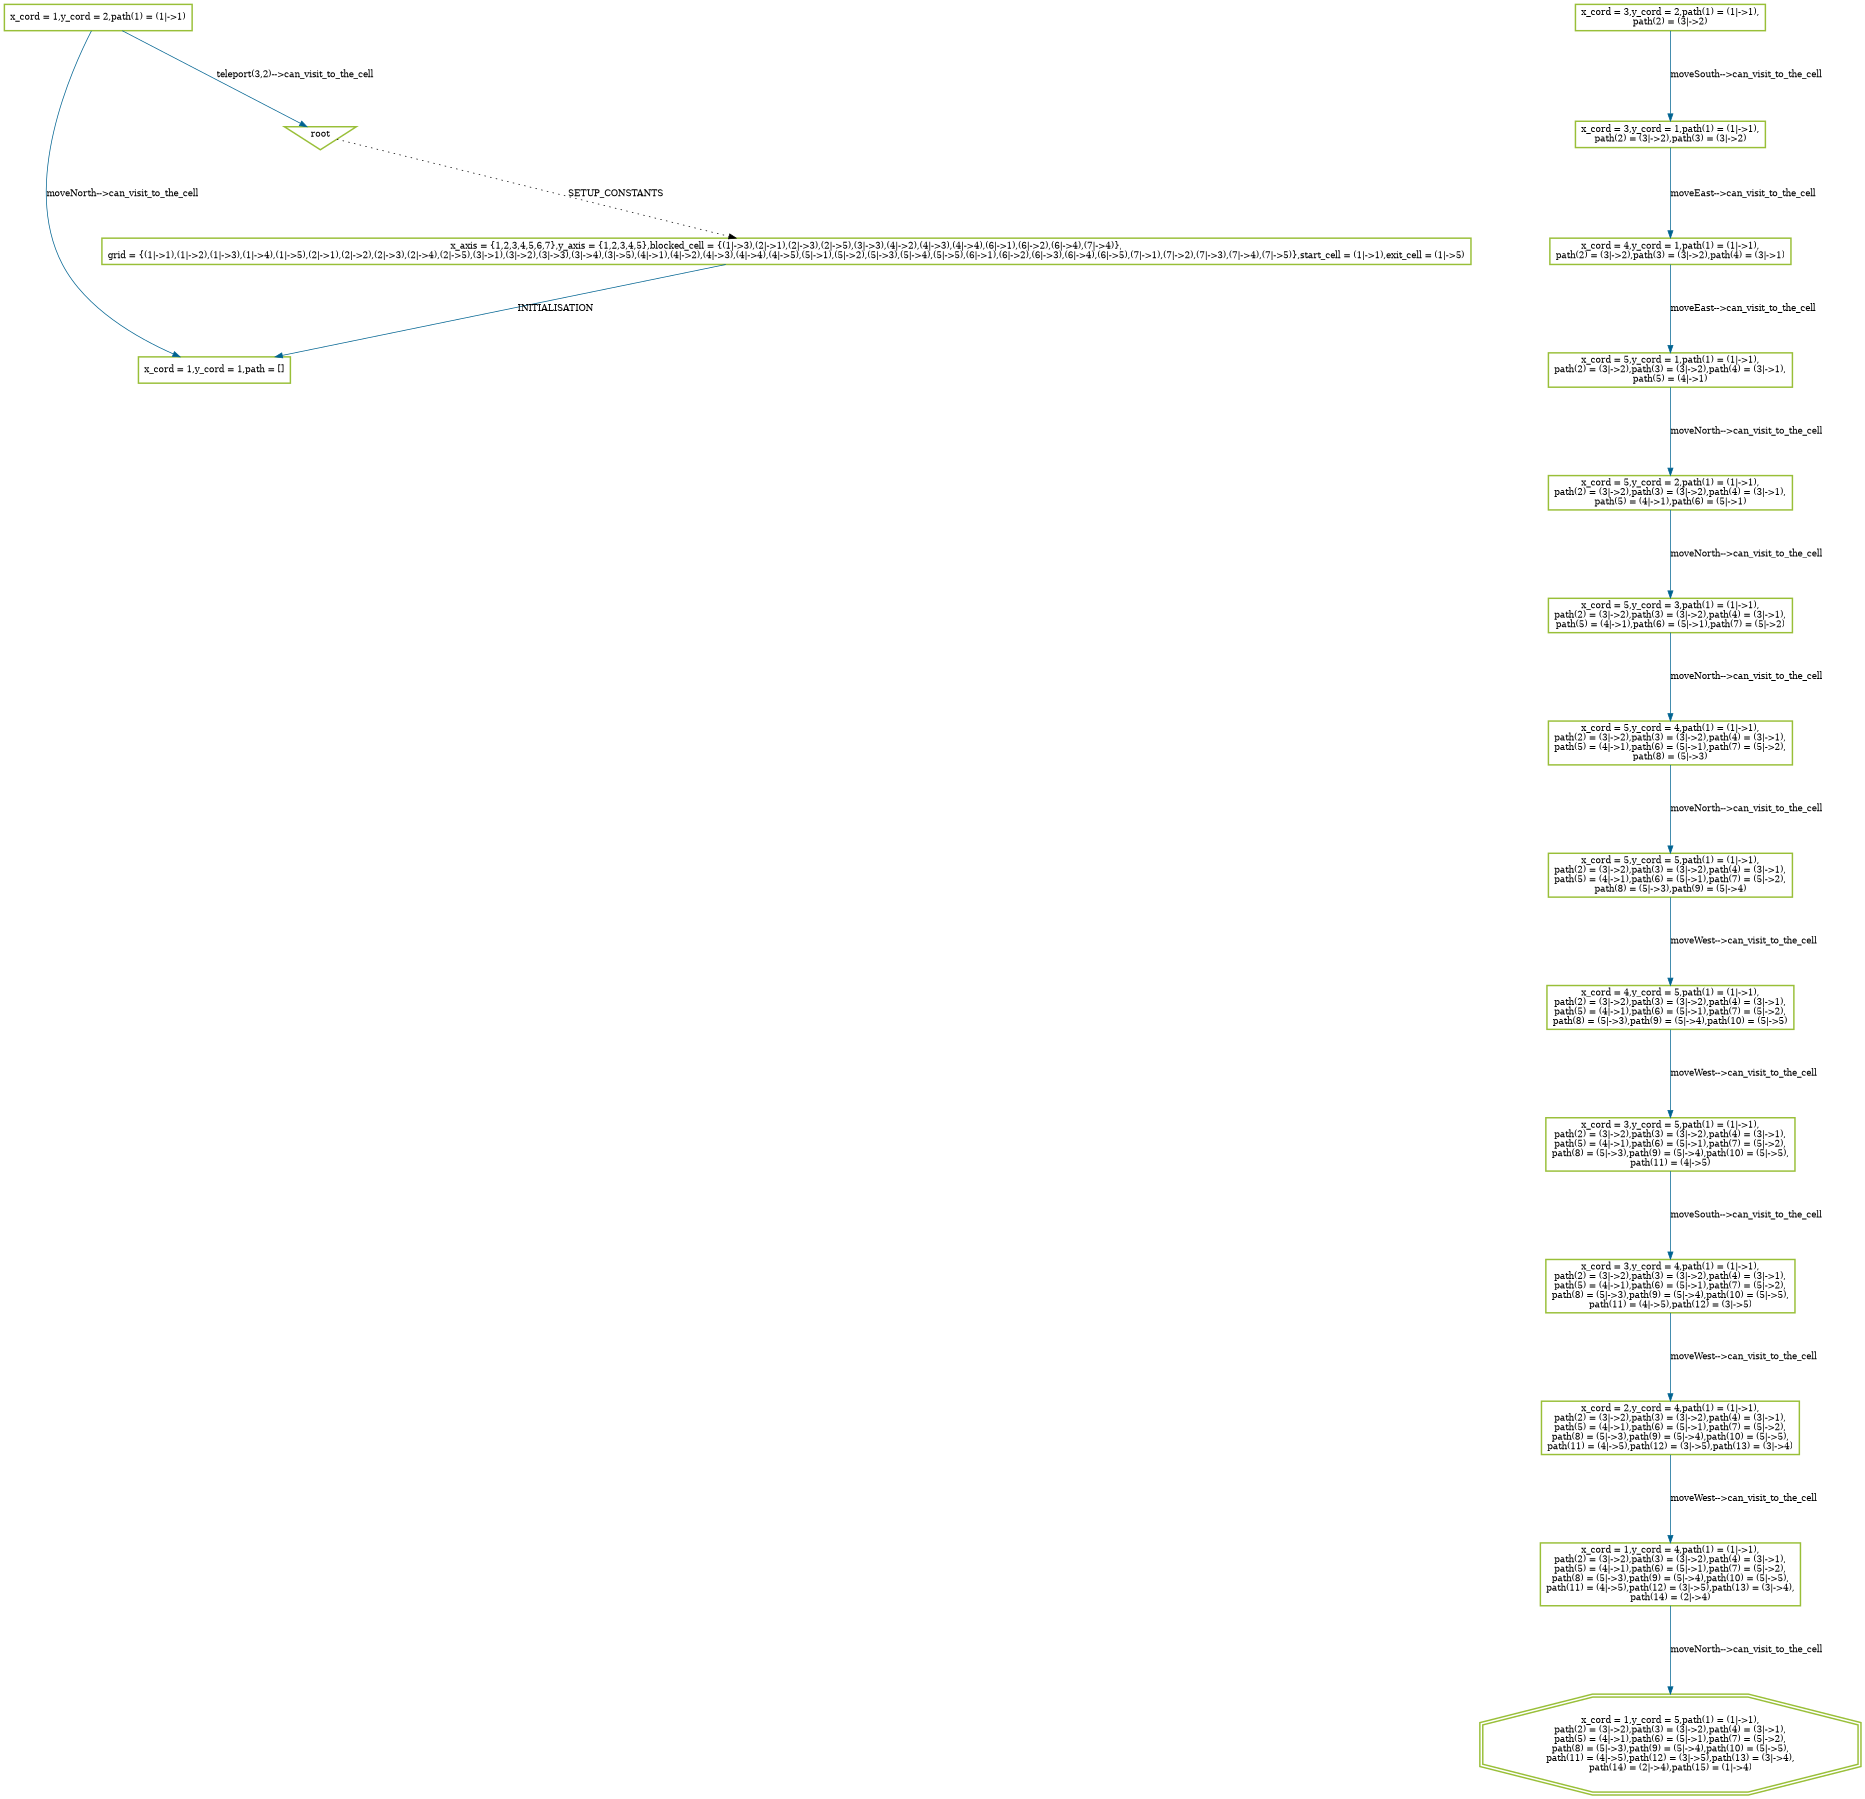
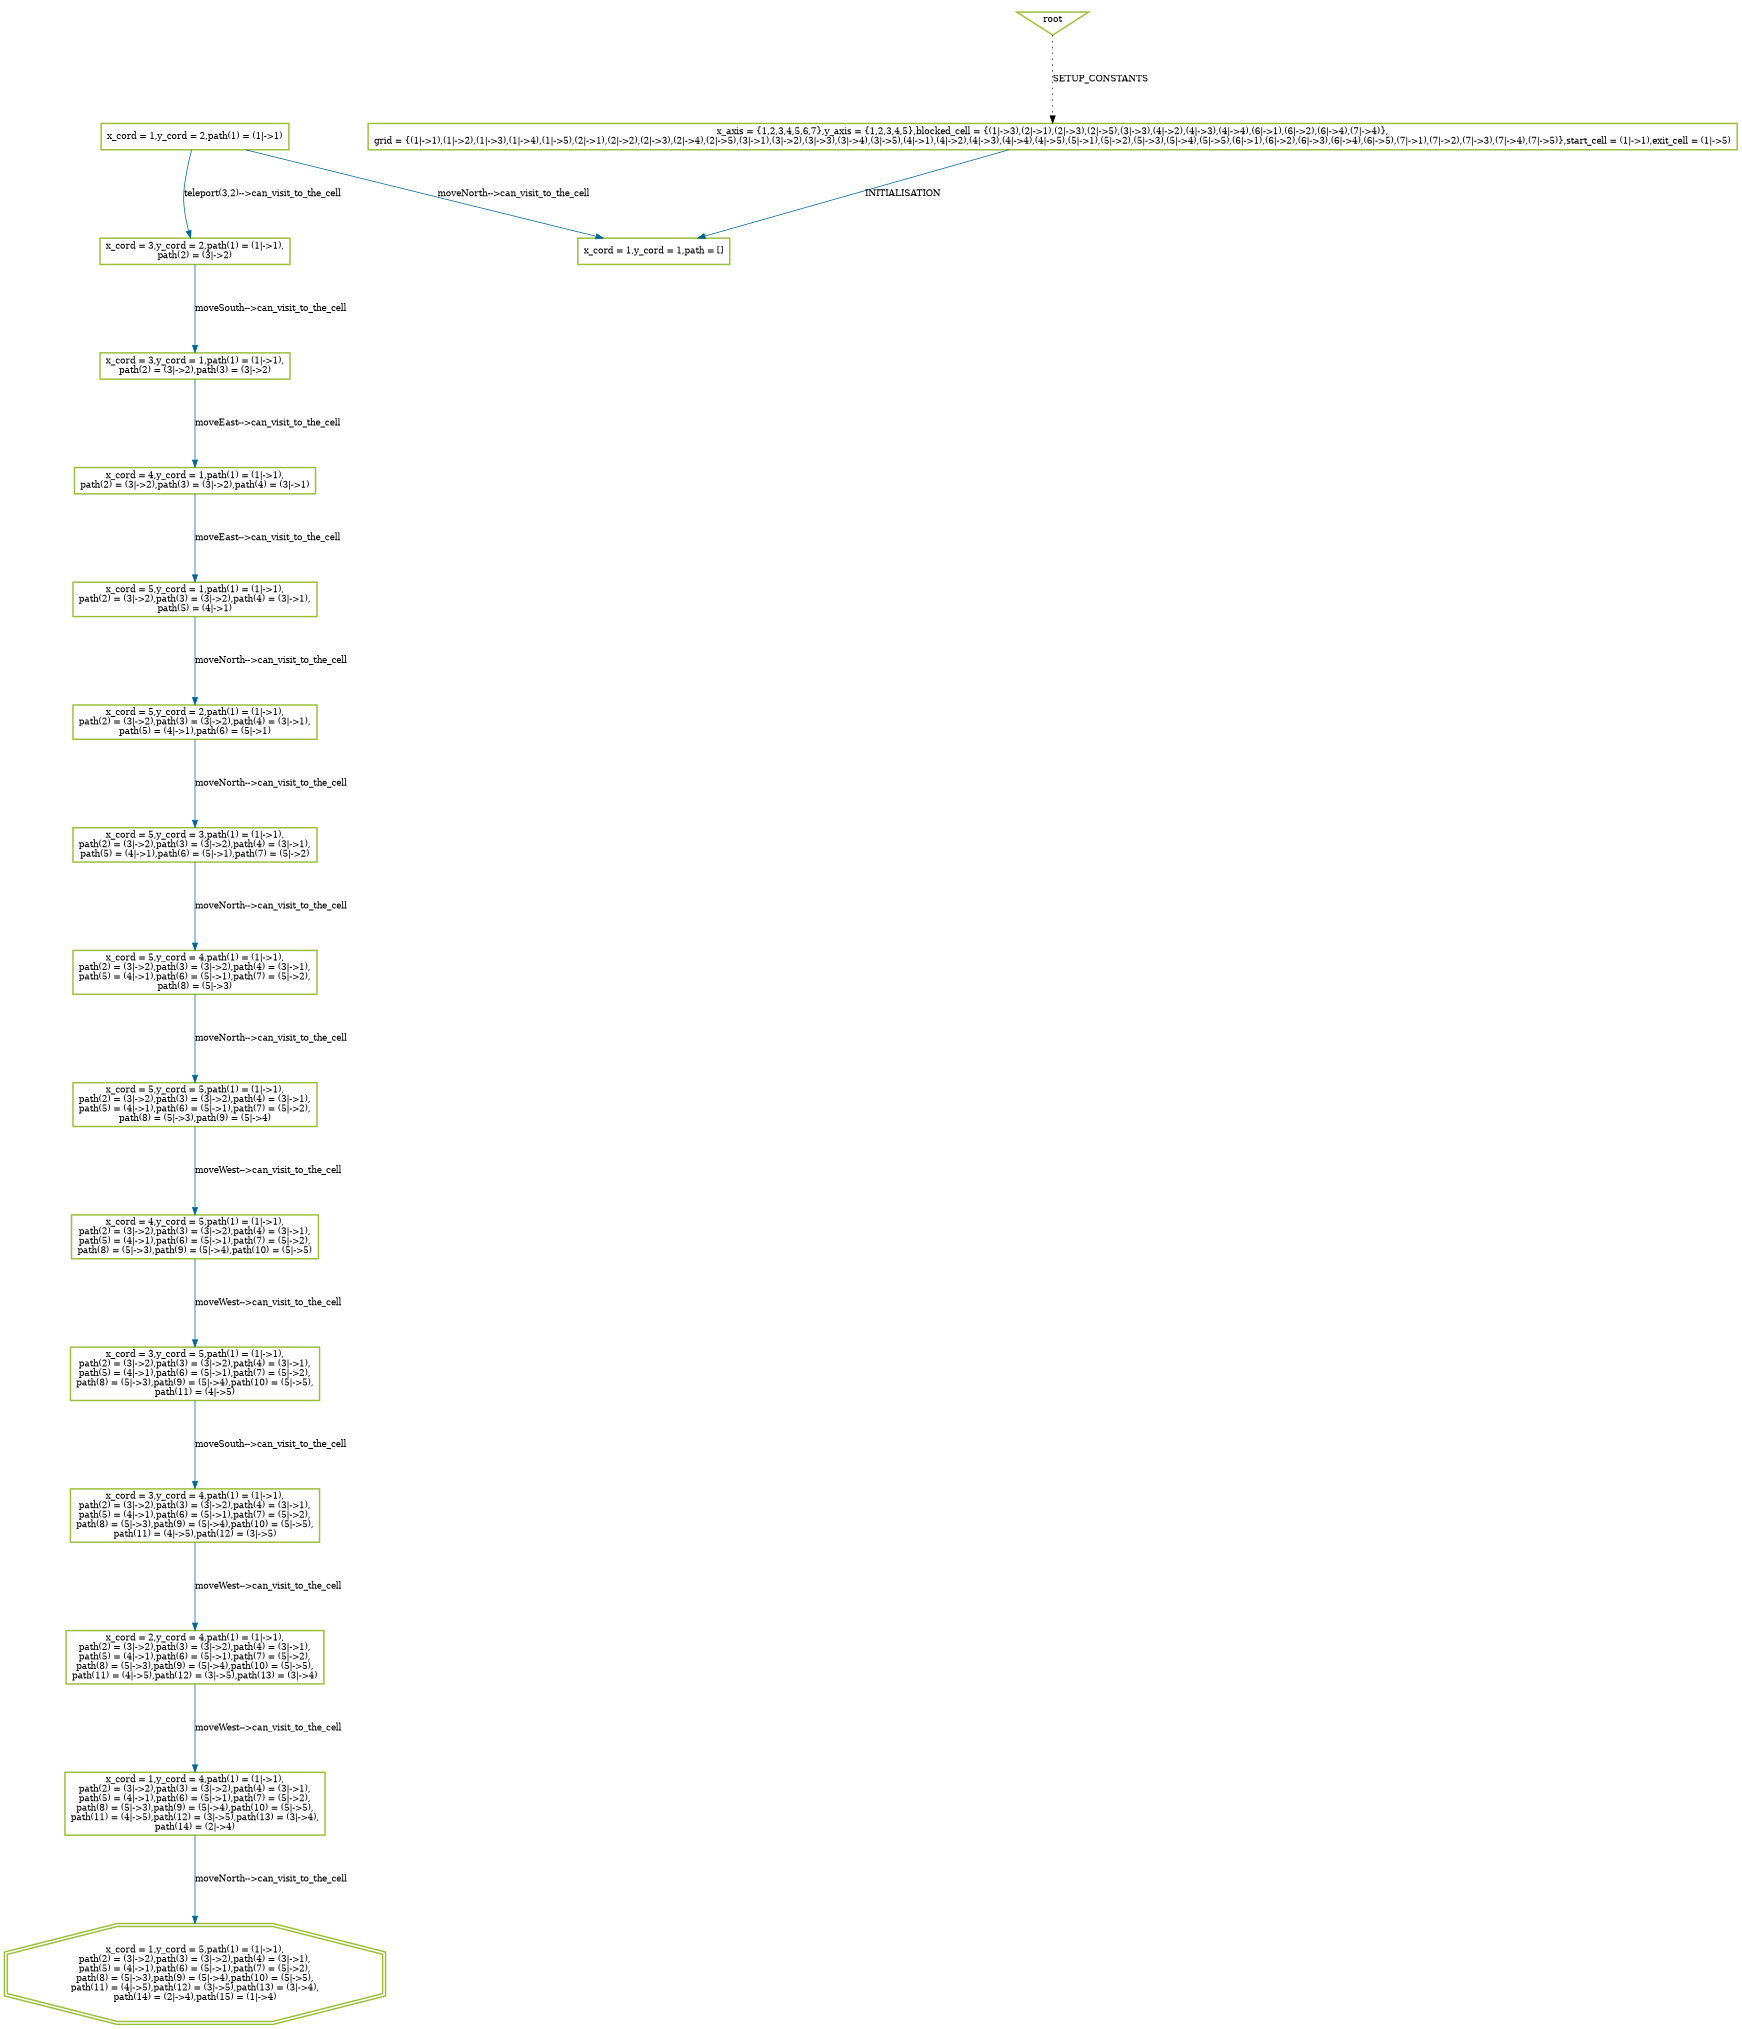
edge "x_cord = 1,y_cord = 2,path(1) = (1|->1)" -> "root": now "x_cord = 1,y_cord = 2,path(1) = (1|->1)" -> "x_cord = 3,y_cord = 2,path(1) = (1|->1), path(2) = (3|->2)"
